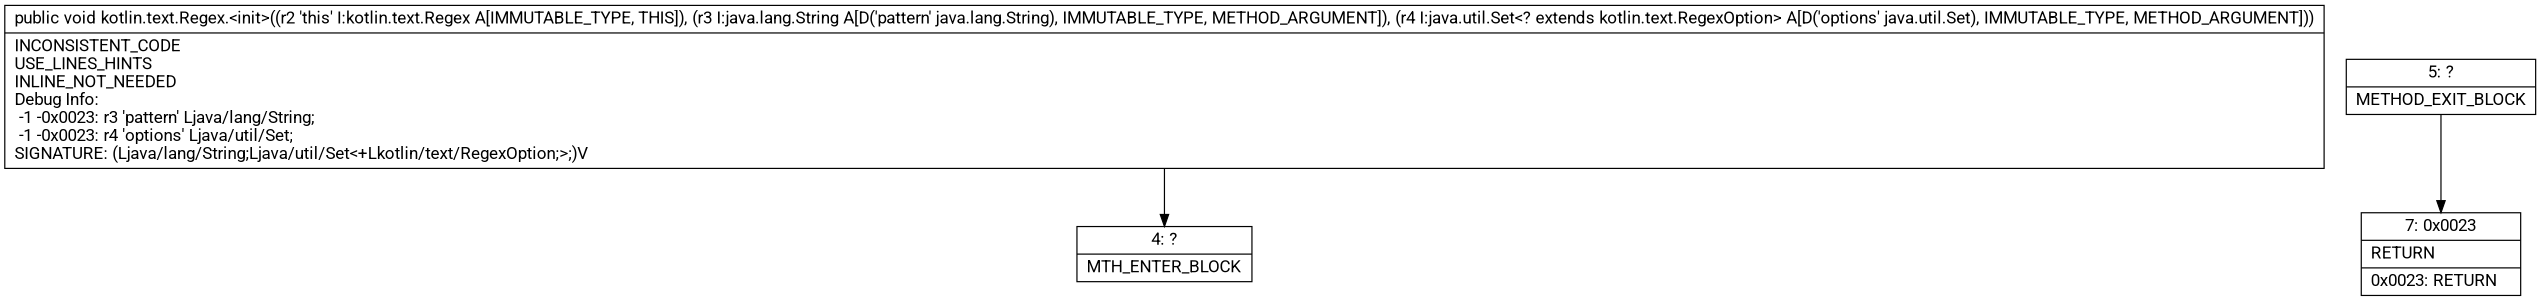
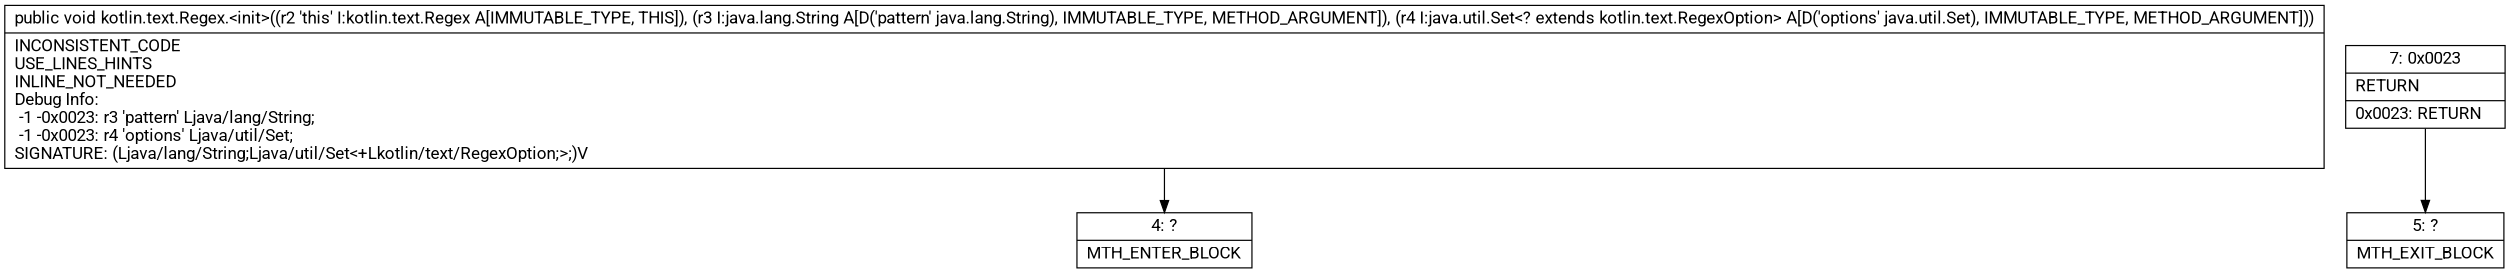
node "5: ?": text "METHOD_EXIT_BLOCK" -> "MTH_EXIT_BLOCK"
edge "5: ?" -> "7: 0x0023": reversed
